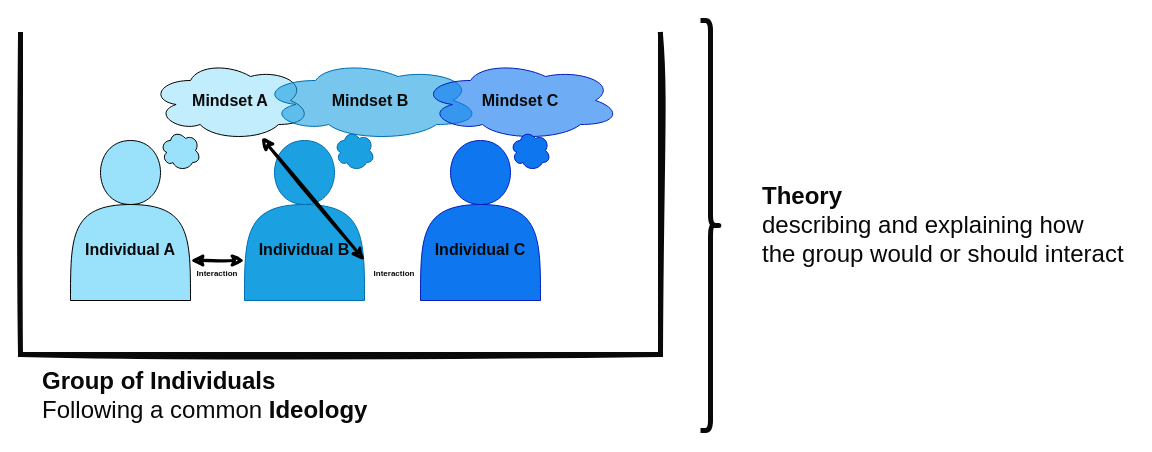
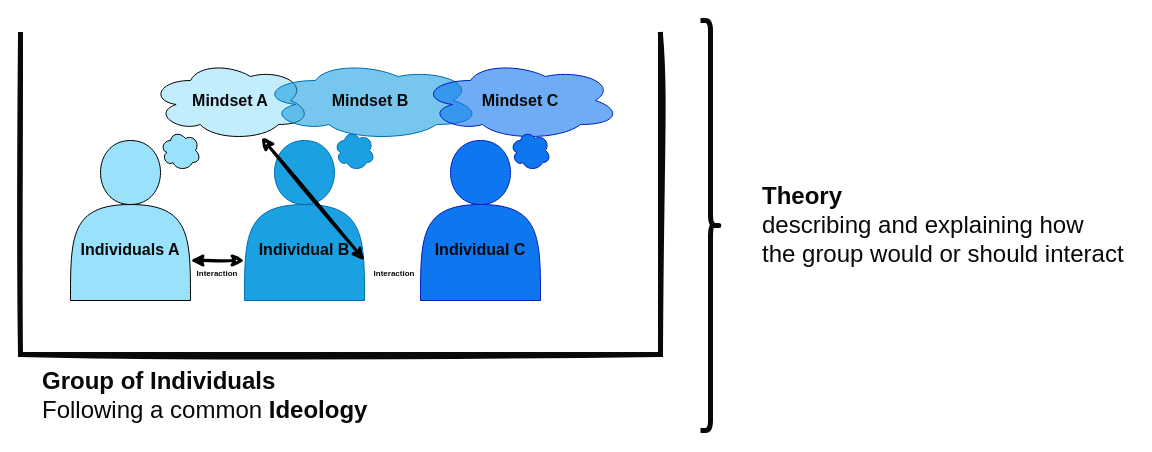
node "Individual A": label "Individual A" -> "Individuals A"
